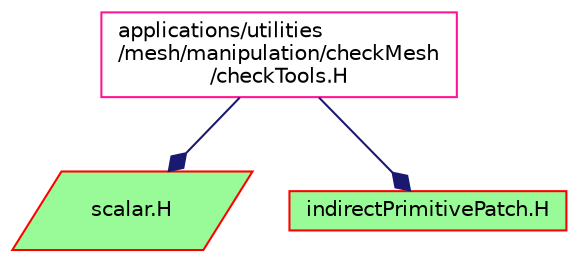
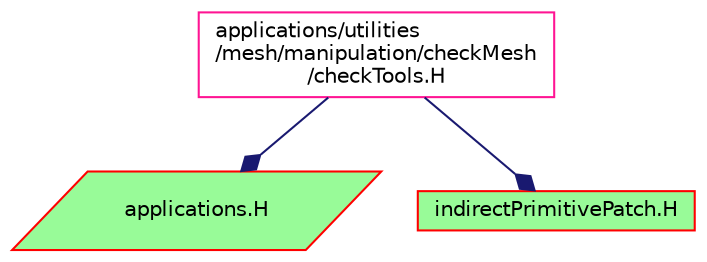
node "scalar.H": label "scalar.H" -> "applications.H"
